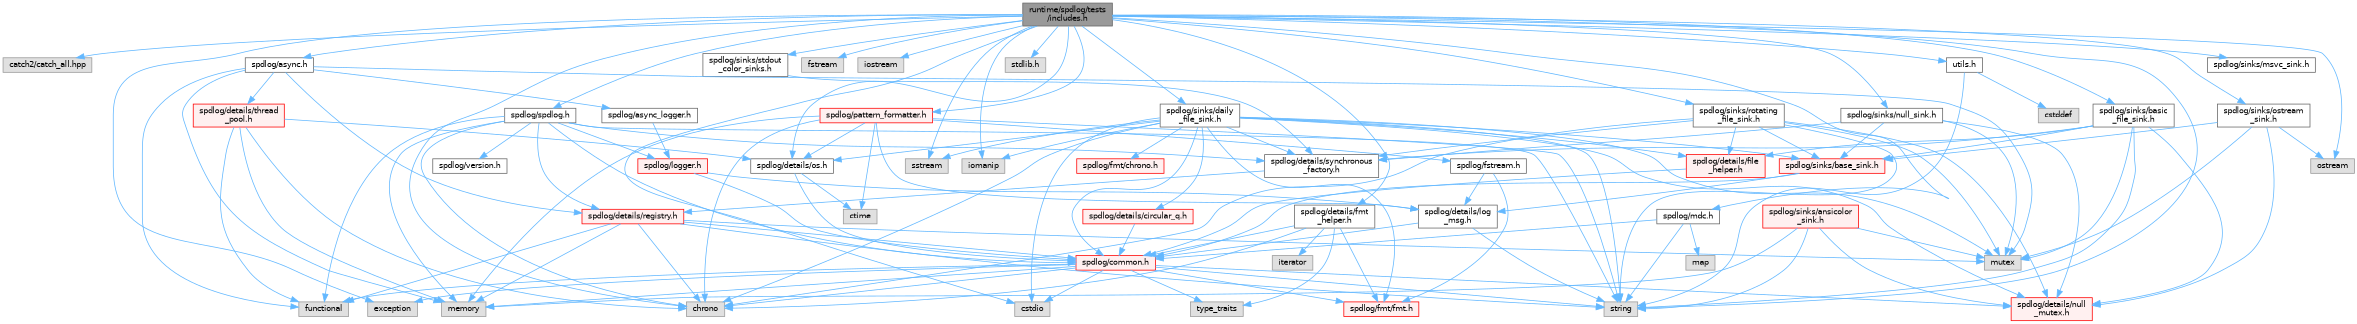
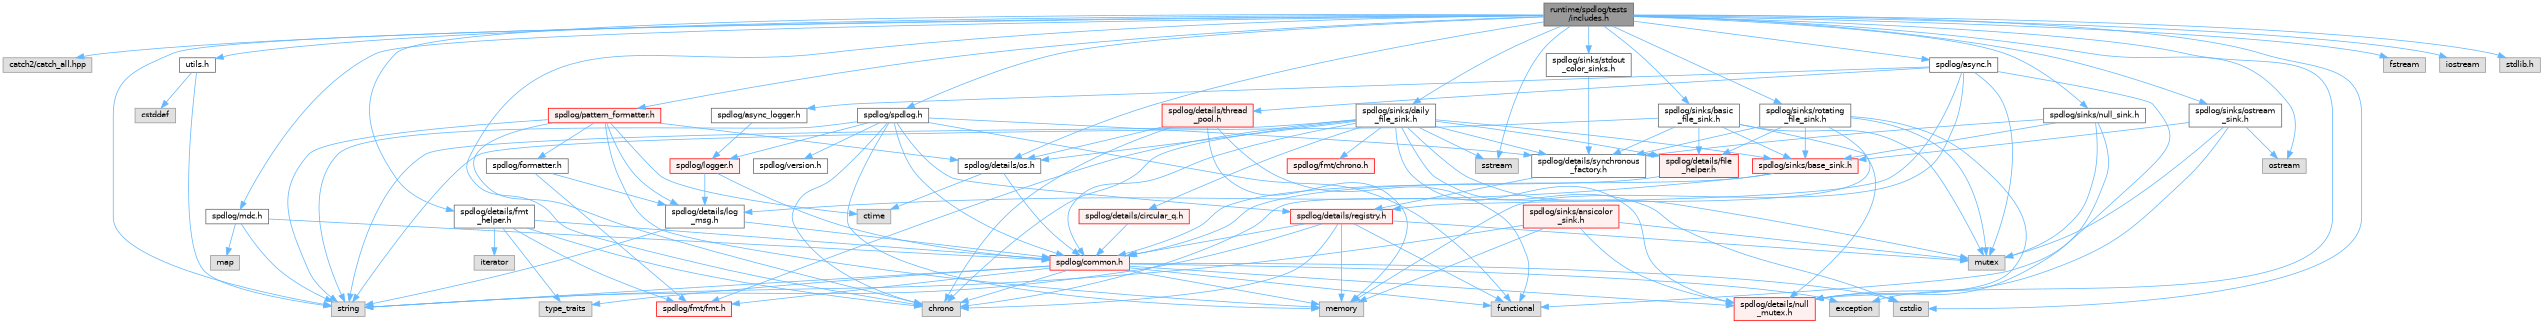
node "spdlog/sinks/msvc_sink.h": removed
node "iomanip": removed
node "spdlog/fstream.h": label "spdlog/fstream.h" -> "spdlog/formatter.h"
edge "spdlog/sinks/rotating _file_sink.h" -> "string": removed
